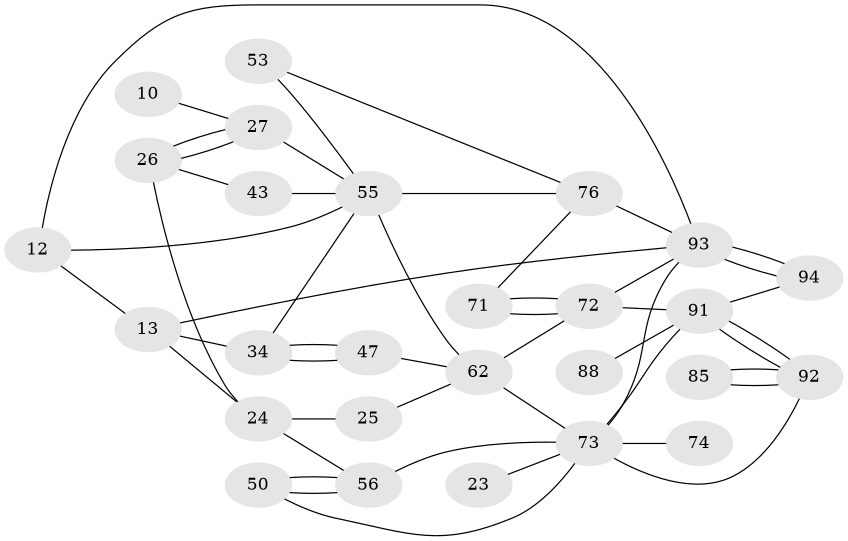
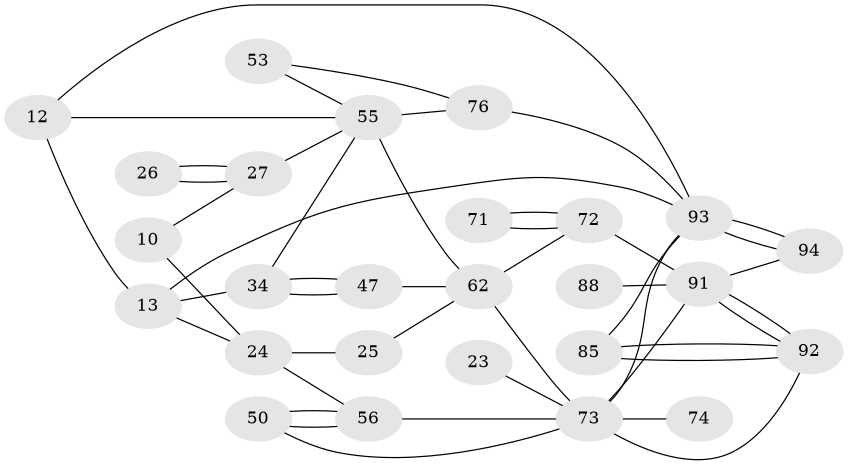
node "43": removed
edge "76" -- "71": removed
edge "93" -- "72": now "93" -- "85"
edge "26" -- "24": now "10" -- "24"
